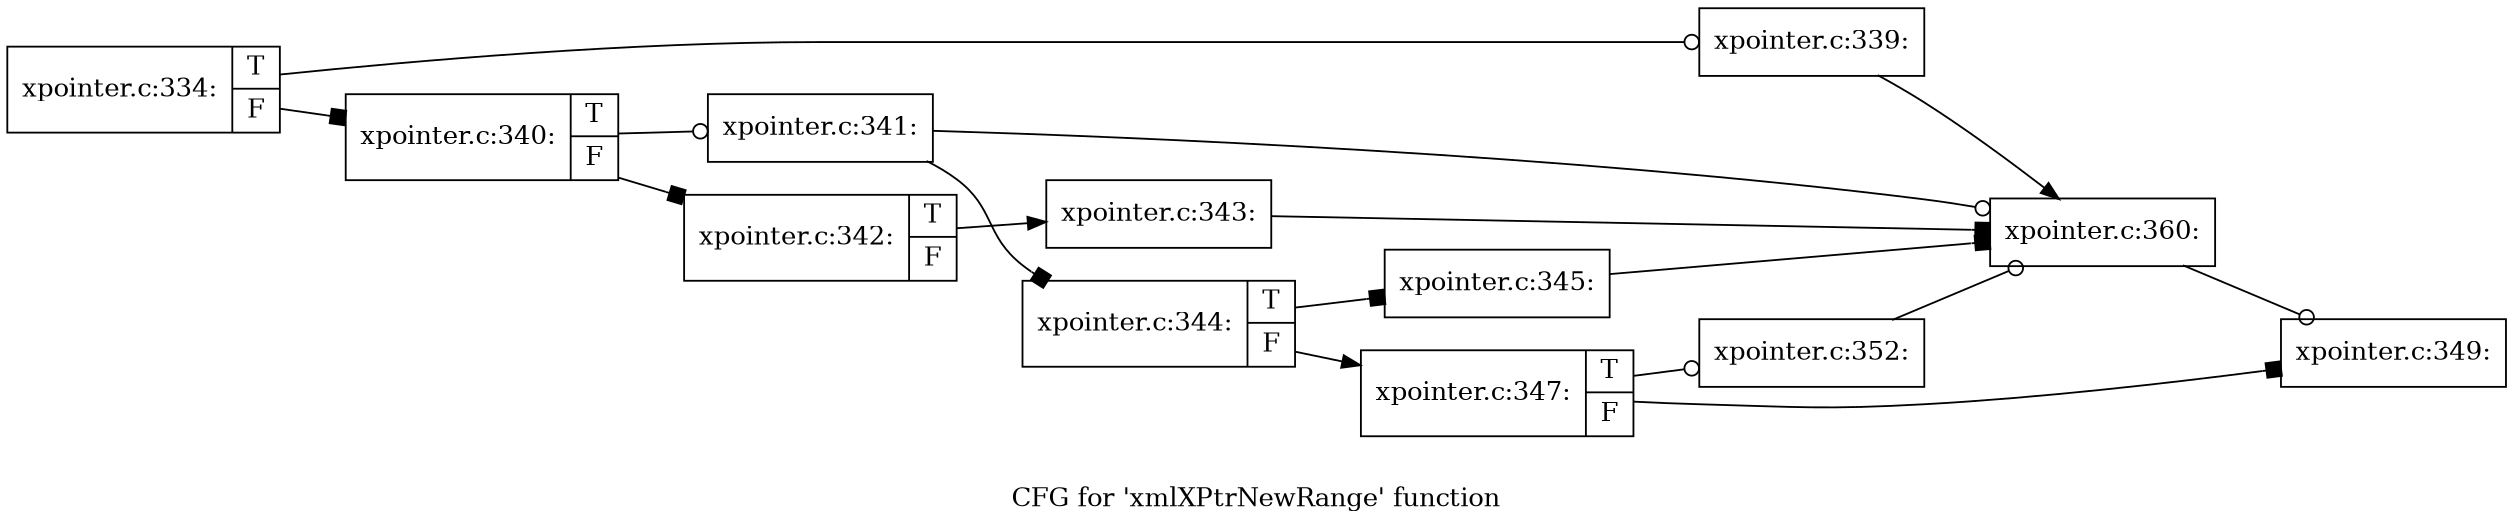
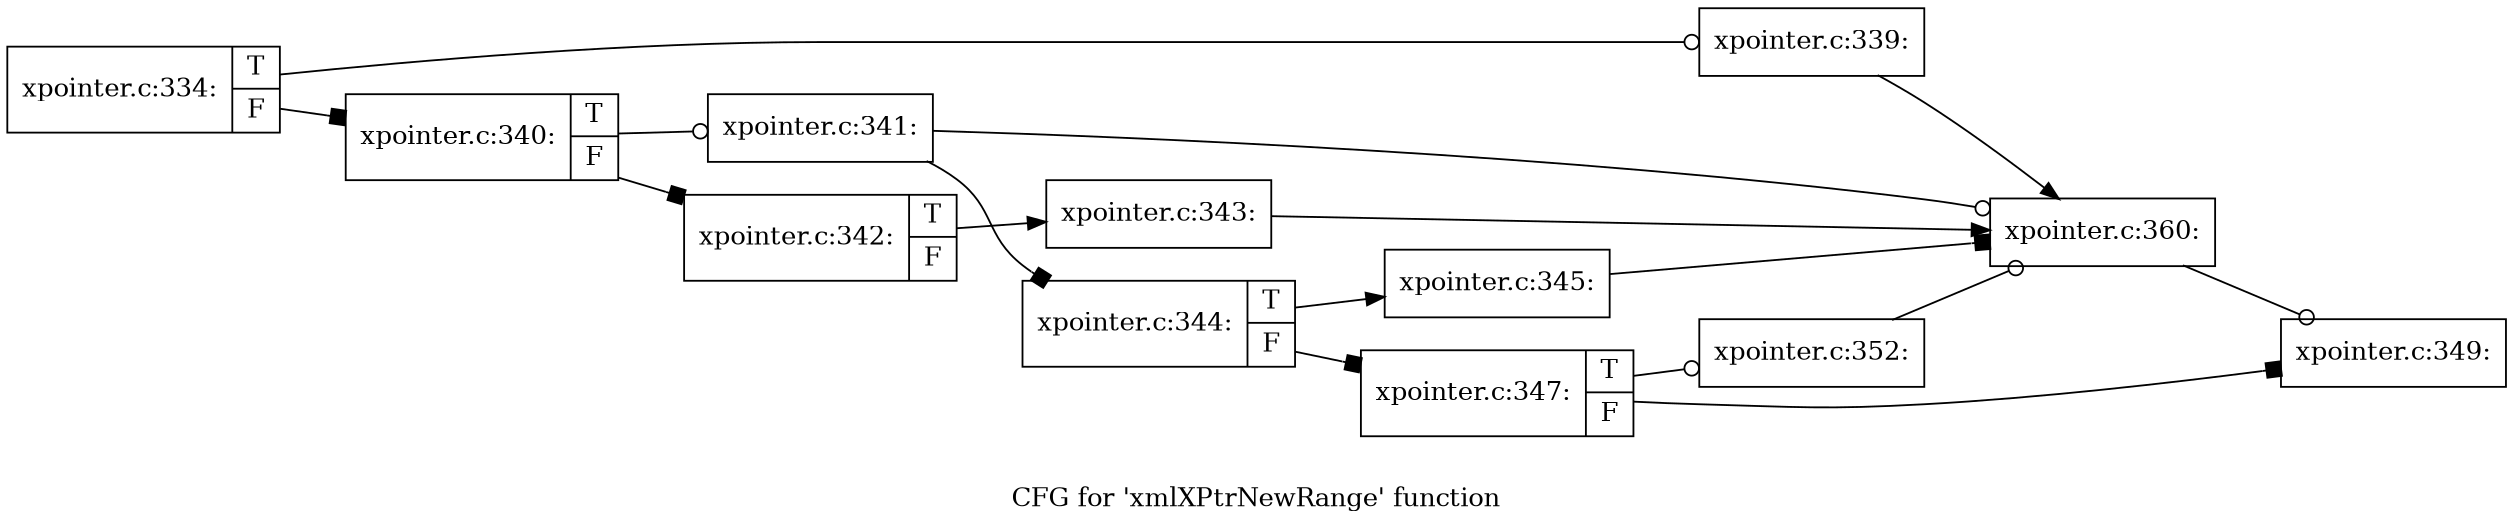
edge "xpointer.c:343:" -> "xpointer.c:360:": arrowhead box -> normal
edge "xpointer.c:344:" -> "xpointer.c:345:": arrowhead box -> normal
edge "xpointer.c:344:" -> "xpointer.c:347:": arrowhead normal -> box
